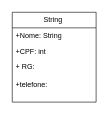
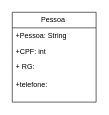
node "String": label "String" -> "Pessoa"
node "+Nome: String": label "+Nome: String" -> "+Pessoa: String"
